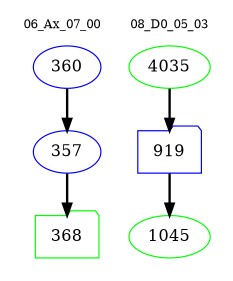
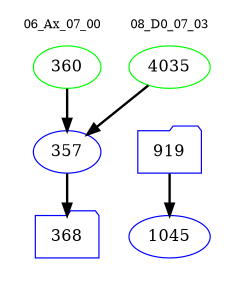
cluster "08_D0_05_03": label "08_D0_05_03" -> "08_D0_07_03"
node "360": color blue -> green
edge "4035" -> "919": now "4035" -> "357"
node "368": color green -> blue
node "1045": color green -> blue
